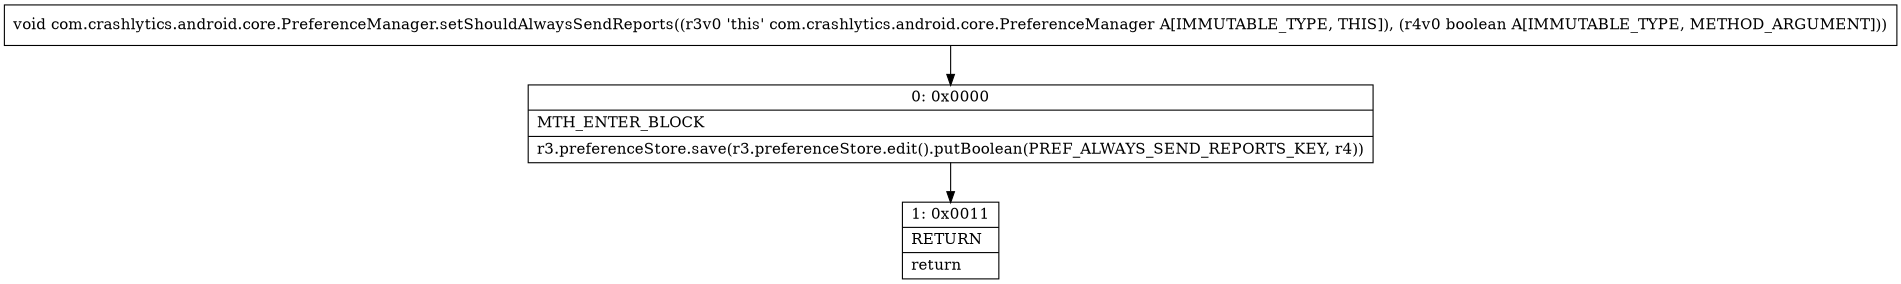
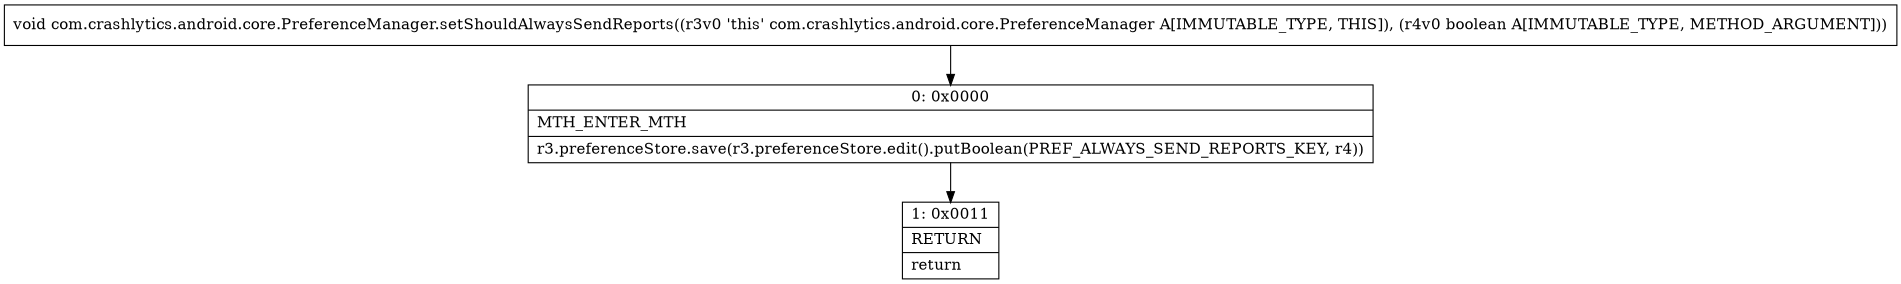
node "0: 0x0000": text "MTH_ENTER_BLOCK" -> "MTH_ENTER_MTH"
